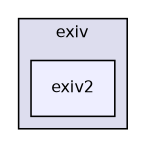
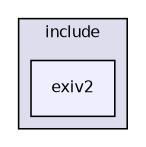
cluster "exiv": label "exiv" -> "include"
